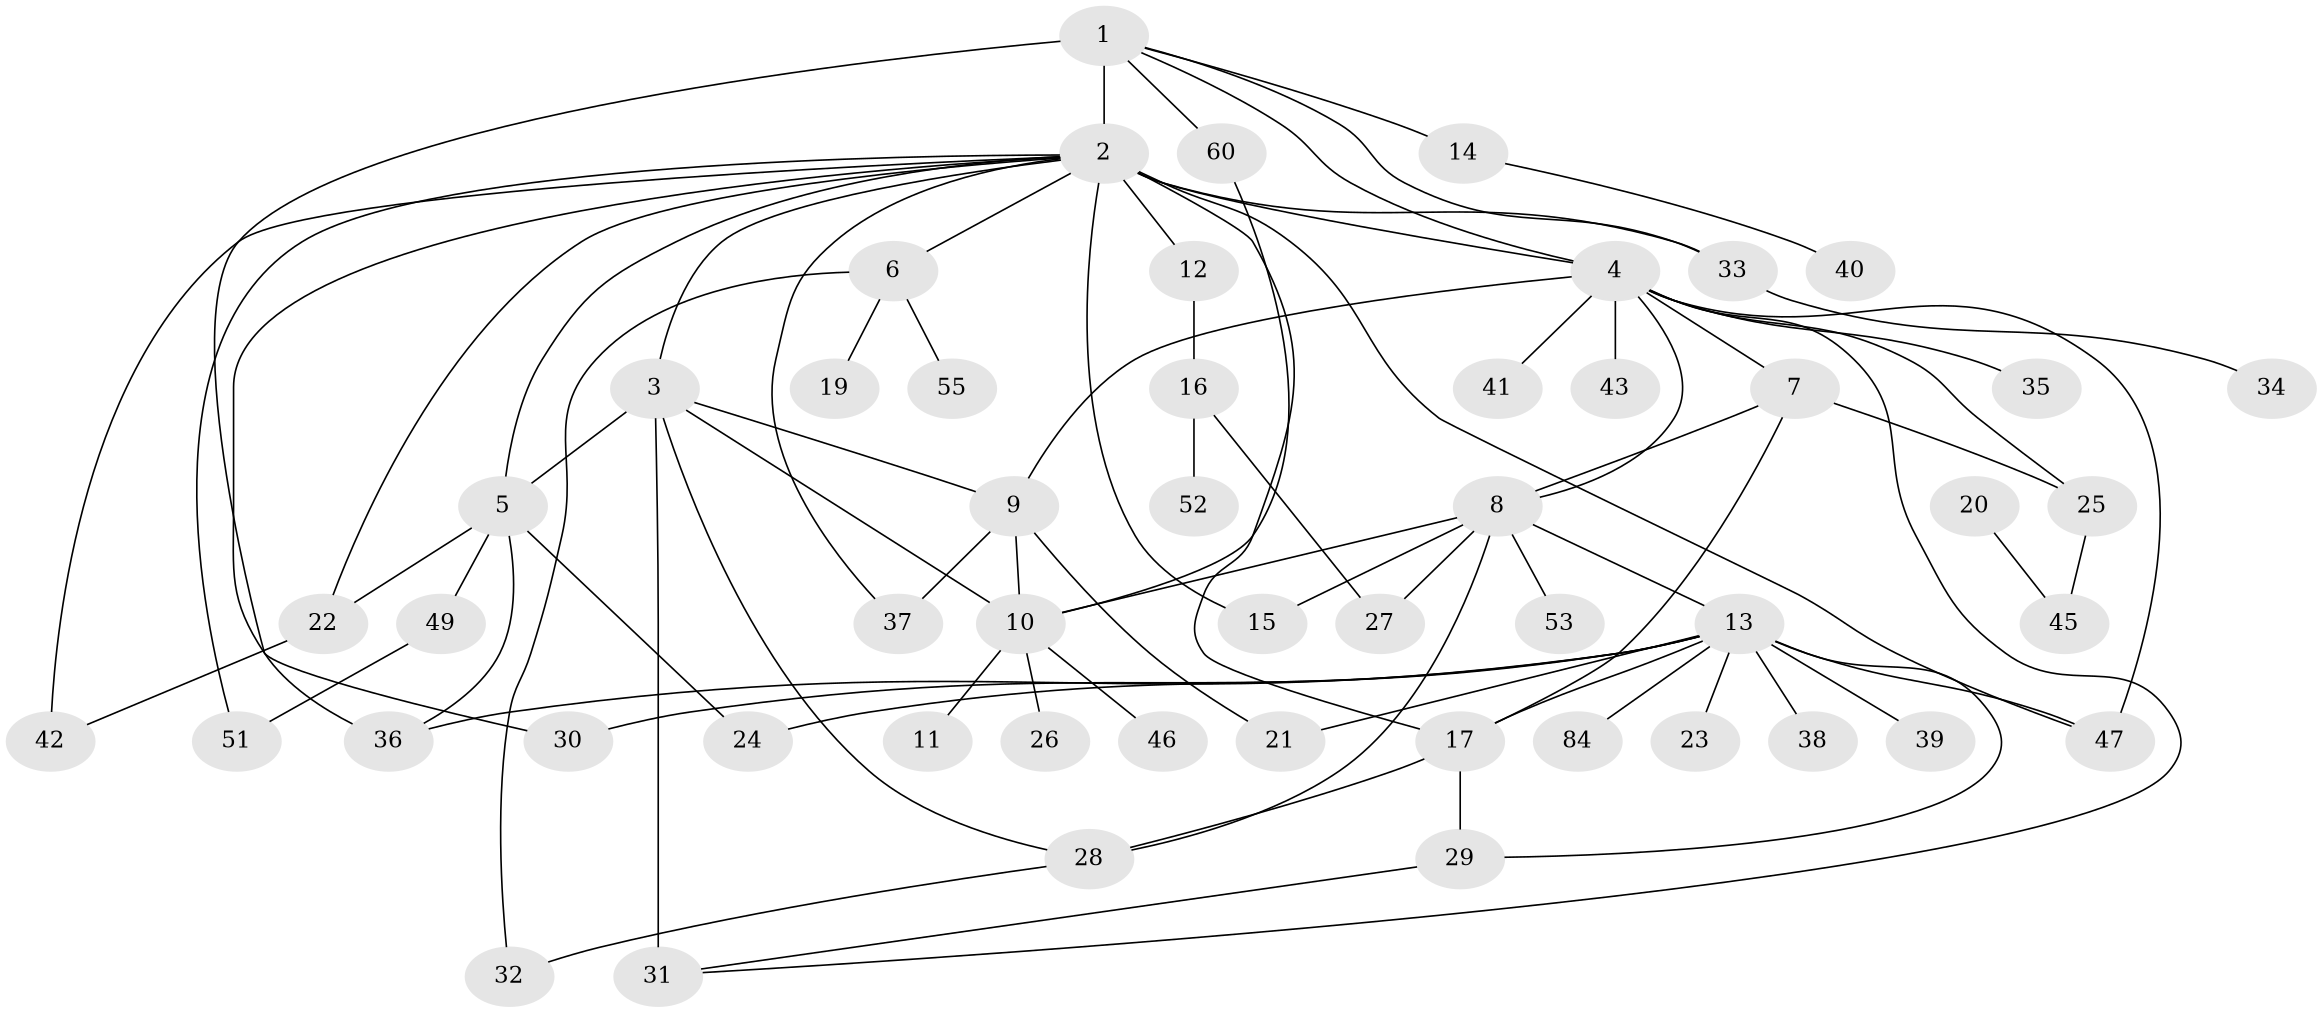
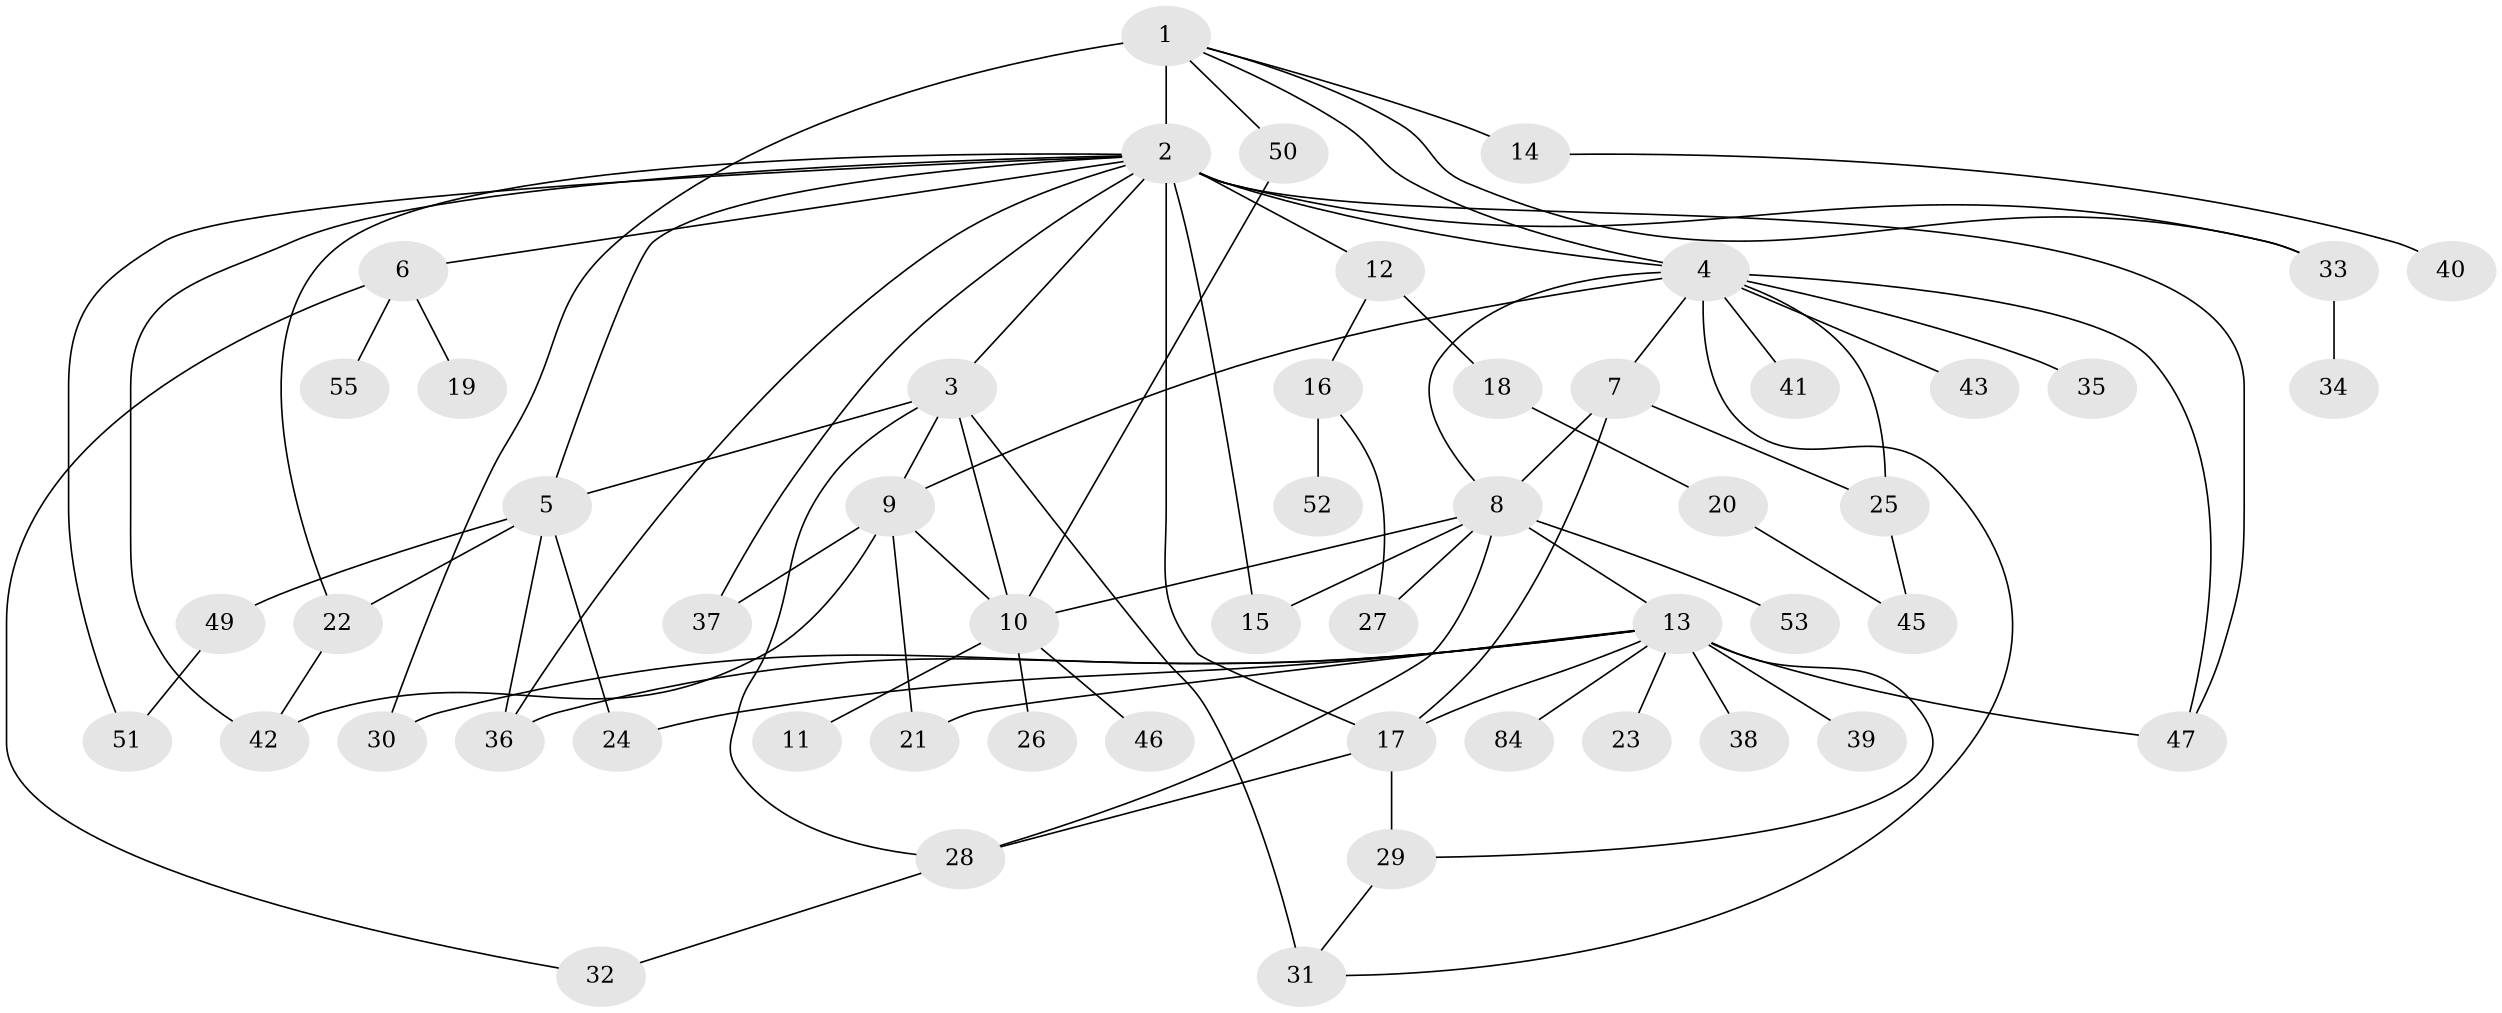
node "60": label "60" -> "50"
node "18": added
edge "9" -- "42": added
